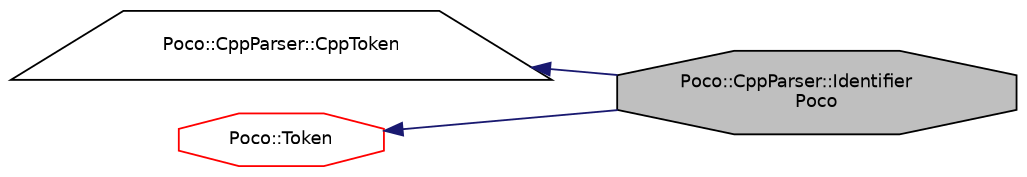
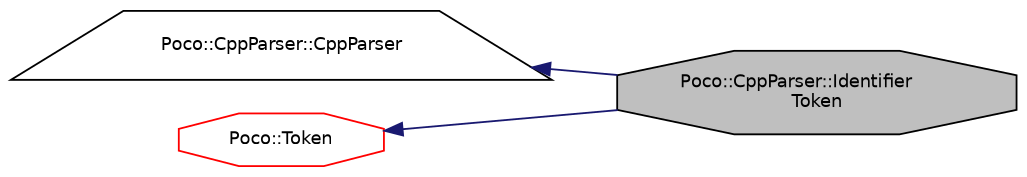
node "Poco::CppParser::CppToken": label "Poco::CppParser::CppToken" -> "Poco::CppParser::CppParser"
node "Poco::CppParser::Identifier Poco": label "Poco::CppParser::Identifier Poco" -> "Poco::CppParser::Identifier Token"
